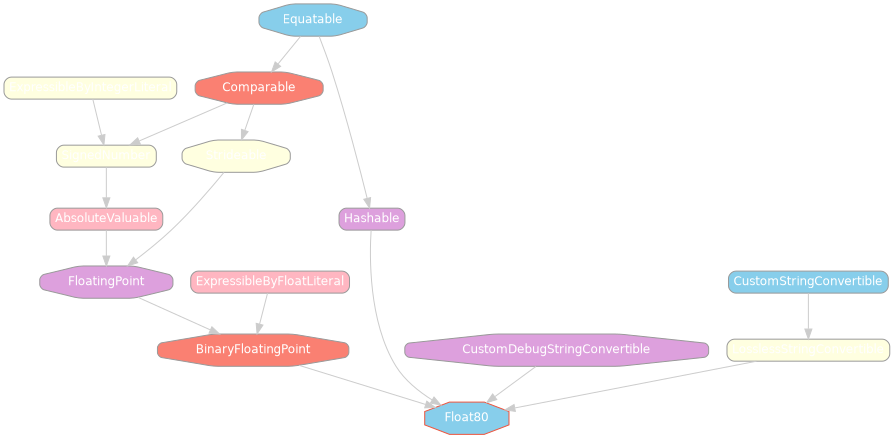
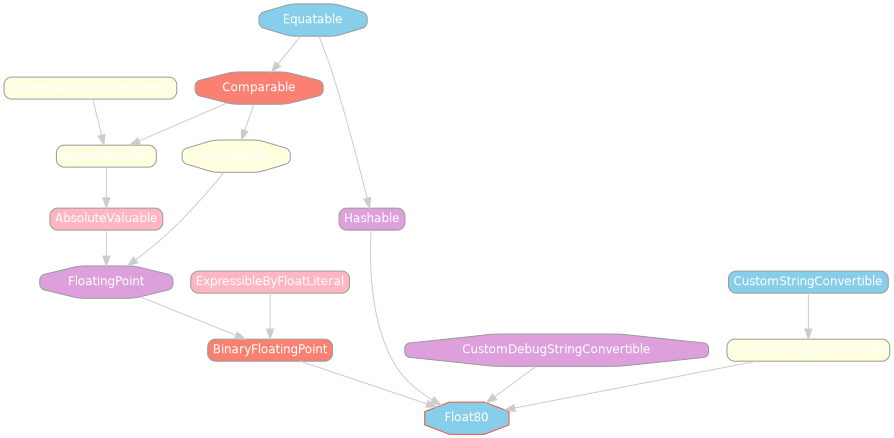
node "BinaryFloatingPoint": shape octagon -> box
